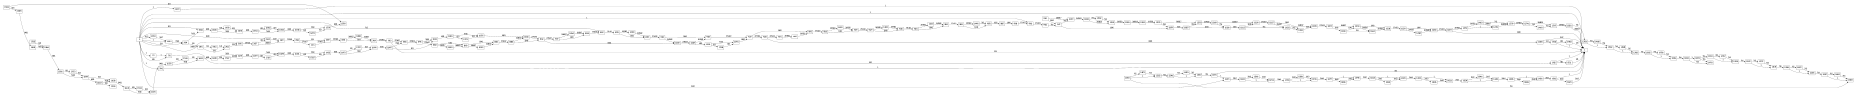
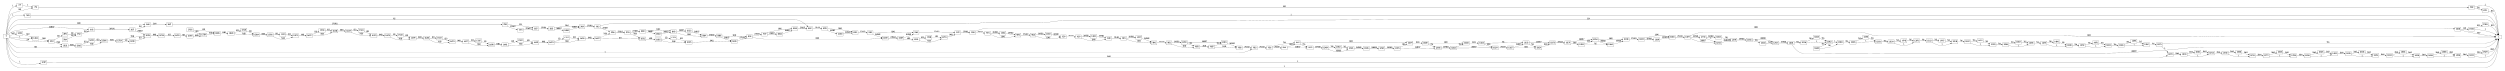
edge "14603" -> "12734": now "10277" -> "12734"
edge "15738" -> "15759": removed, label "7658"
edge "9137" -> "9392": now "9371" -> "9392"
edge "15843" -> "17025": added, label "823"
edge "15789" -> "15825": added, label "7658"
node "14501": added
edge "3657" -> "3687": now "3657" -> "15735"
edge "2891" -> "5964": removed, label "124"
edge "12962" -> "14688": reversed
edge "9926" -> "9941": added, label "270657"
edge "13070" -> "14743": reversed
edge "15979" -> "16038": now "17093" -> "16038"
edge "13292" -> "13283": reversed
